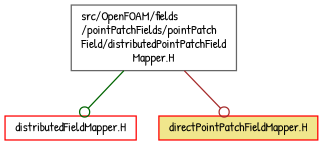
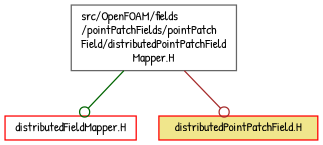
node "directPointPatchFieldMapper.H": label "directPointPatchFieldMapper.H" -> "distributedPointPatchField.H"
